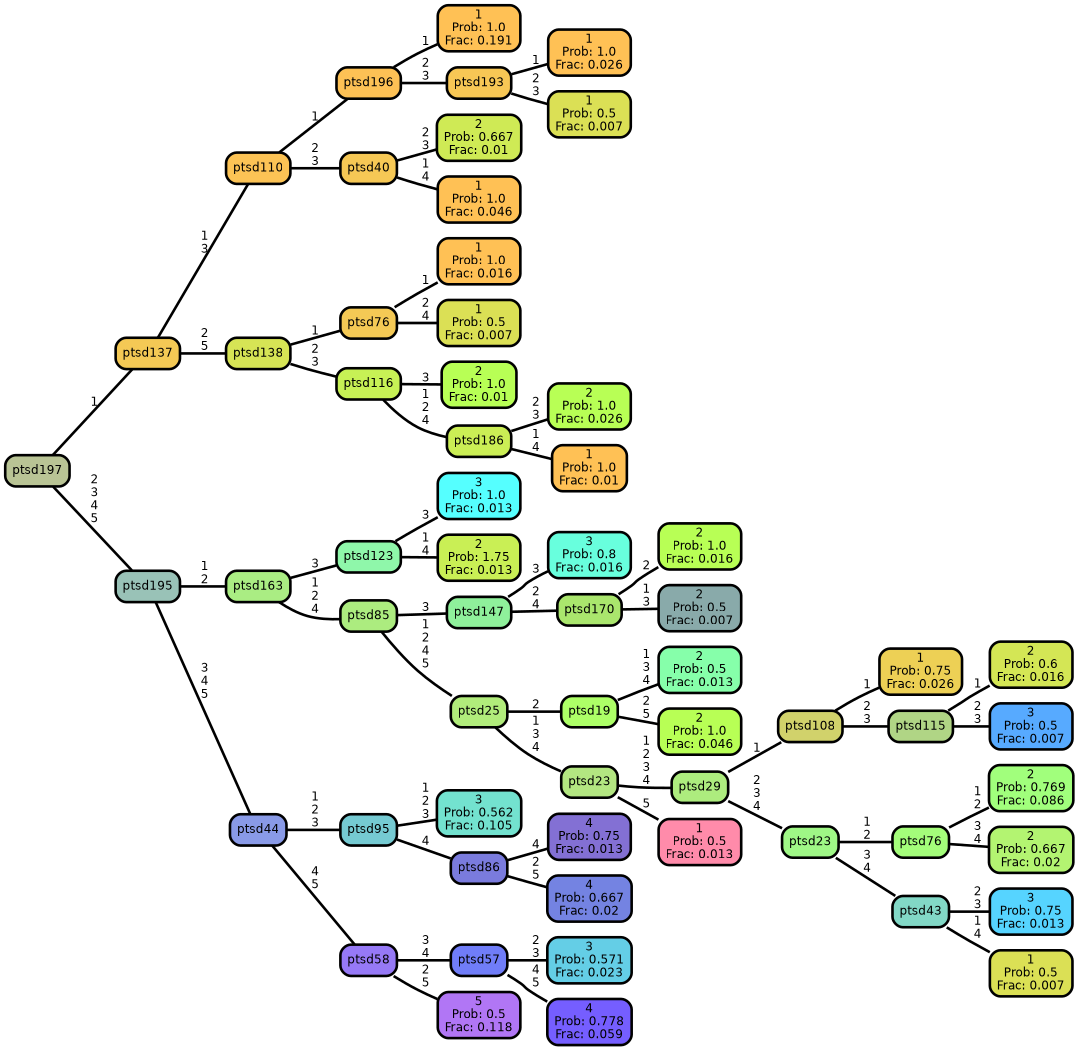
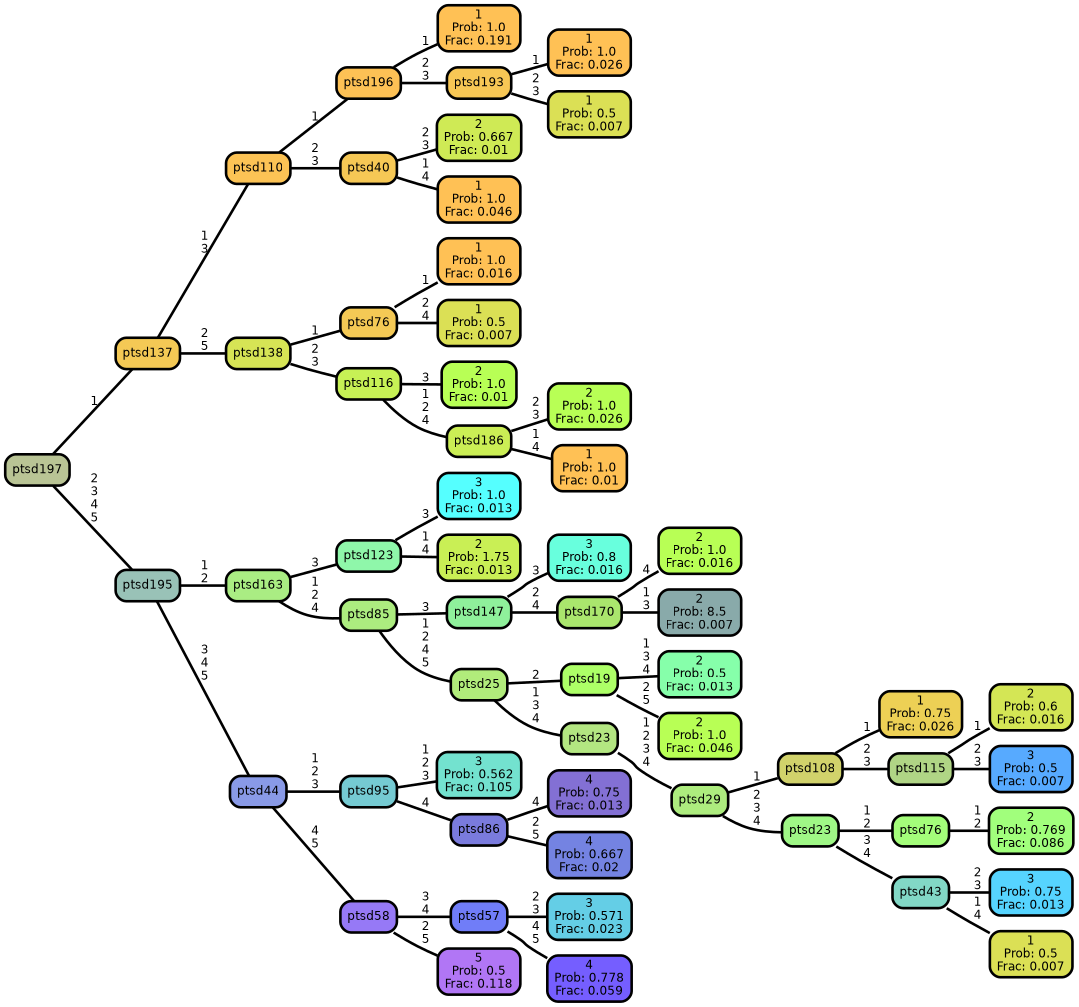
edge "2 Prob: 1.0 Frac: 0.016" -- "ptsd170": label " 2" -> " 4"
node "2 Prob: 0.5 Frac: 0.007": label "2 Prob: 0.5 Frac: 0.007" -> "2 Prob: 8.5 Frac: 0.007"
node "1 Prob: 0.5 Frac: 0.013": removed
node "2 Prob: 0.667 Frac: 0.02": removed
